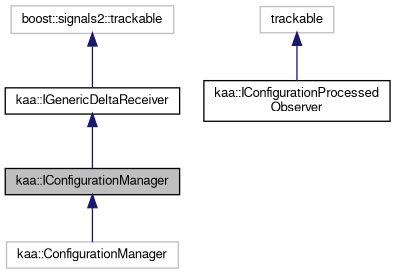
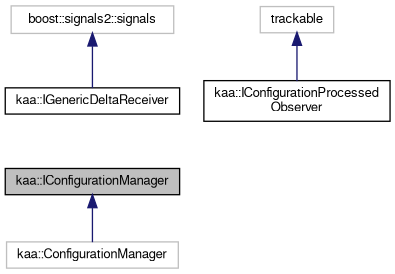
node "boost::signals2::trackable": label "boost::signals2::trackable" -> "boost::signals2::signals"
edge "kaa::IConfigurationManager" -> "kaa::IGenericDeltaReceiver": removed
